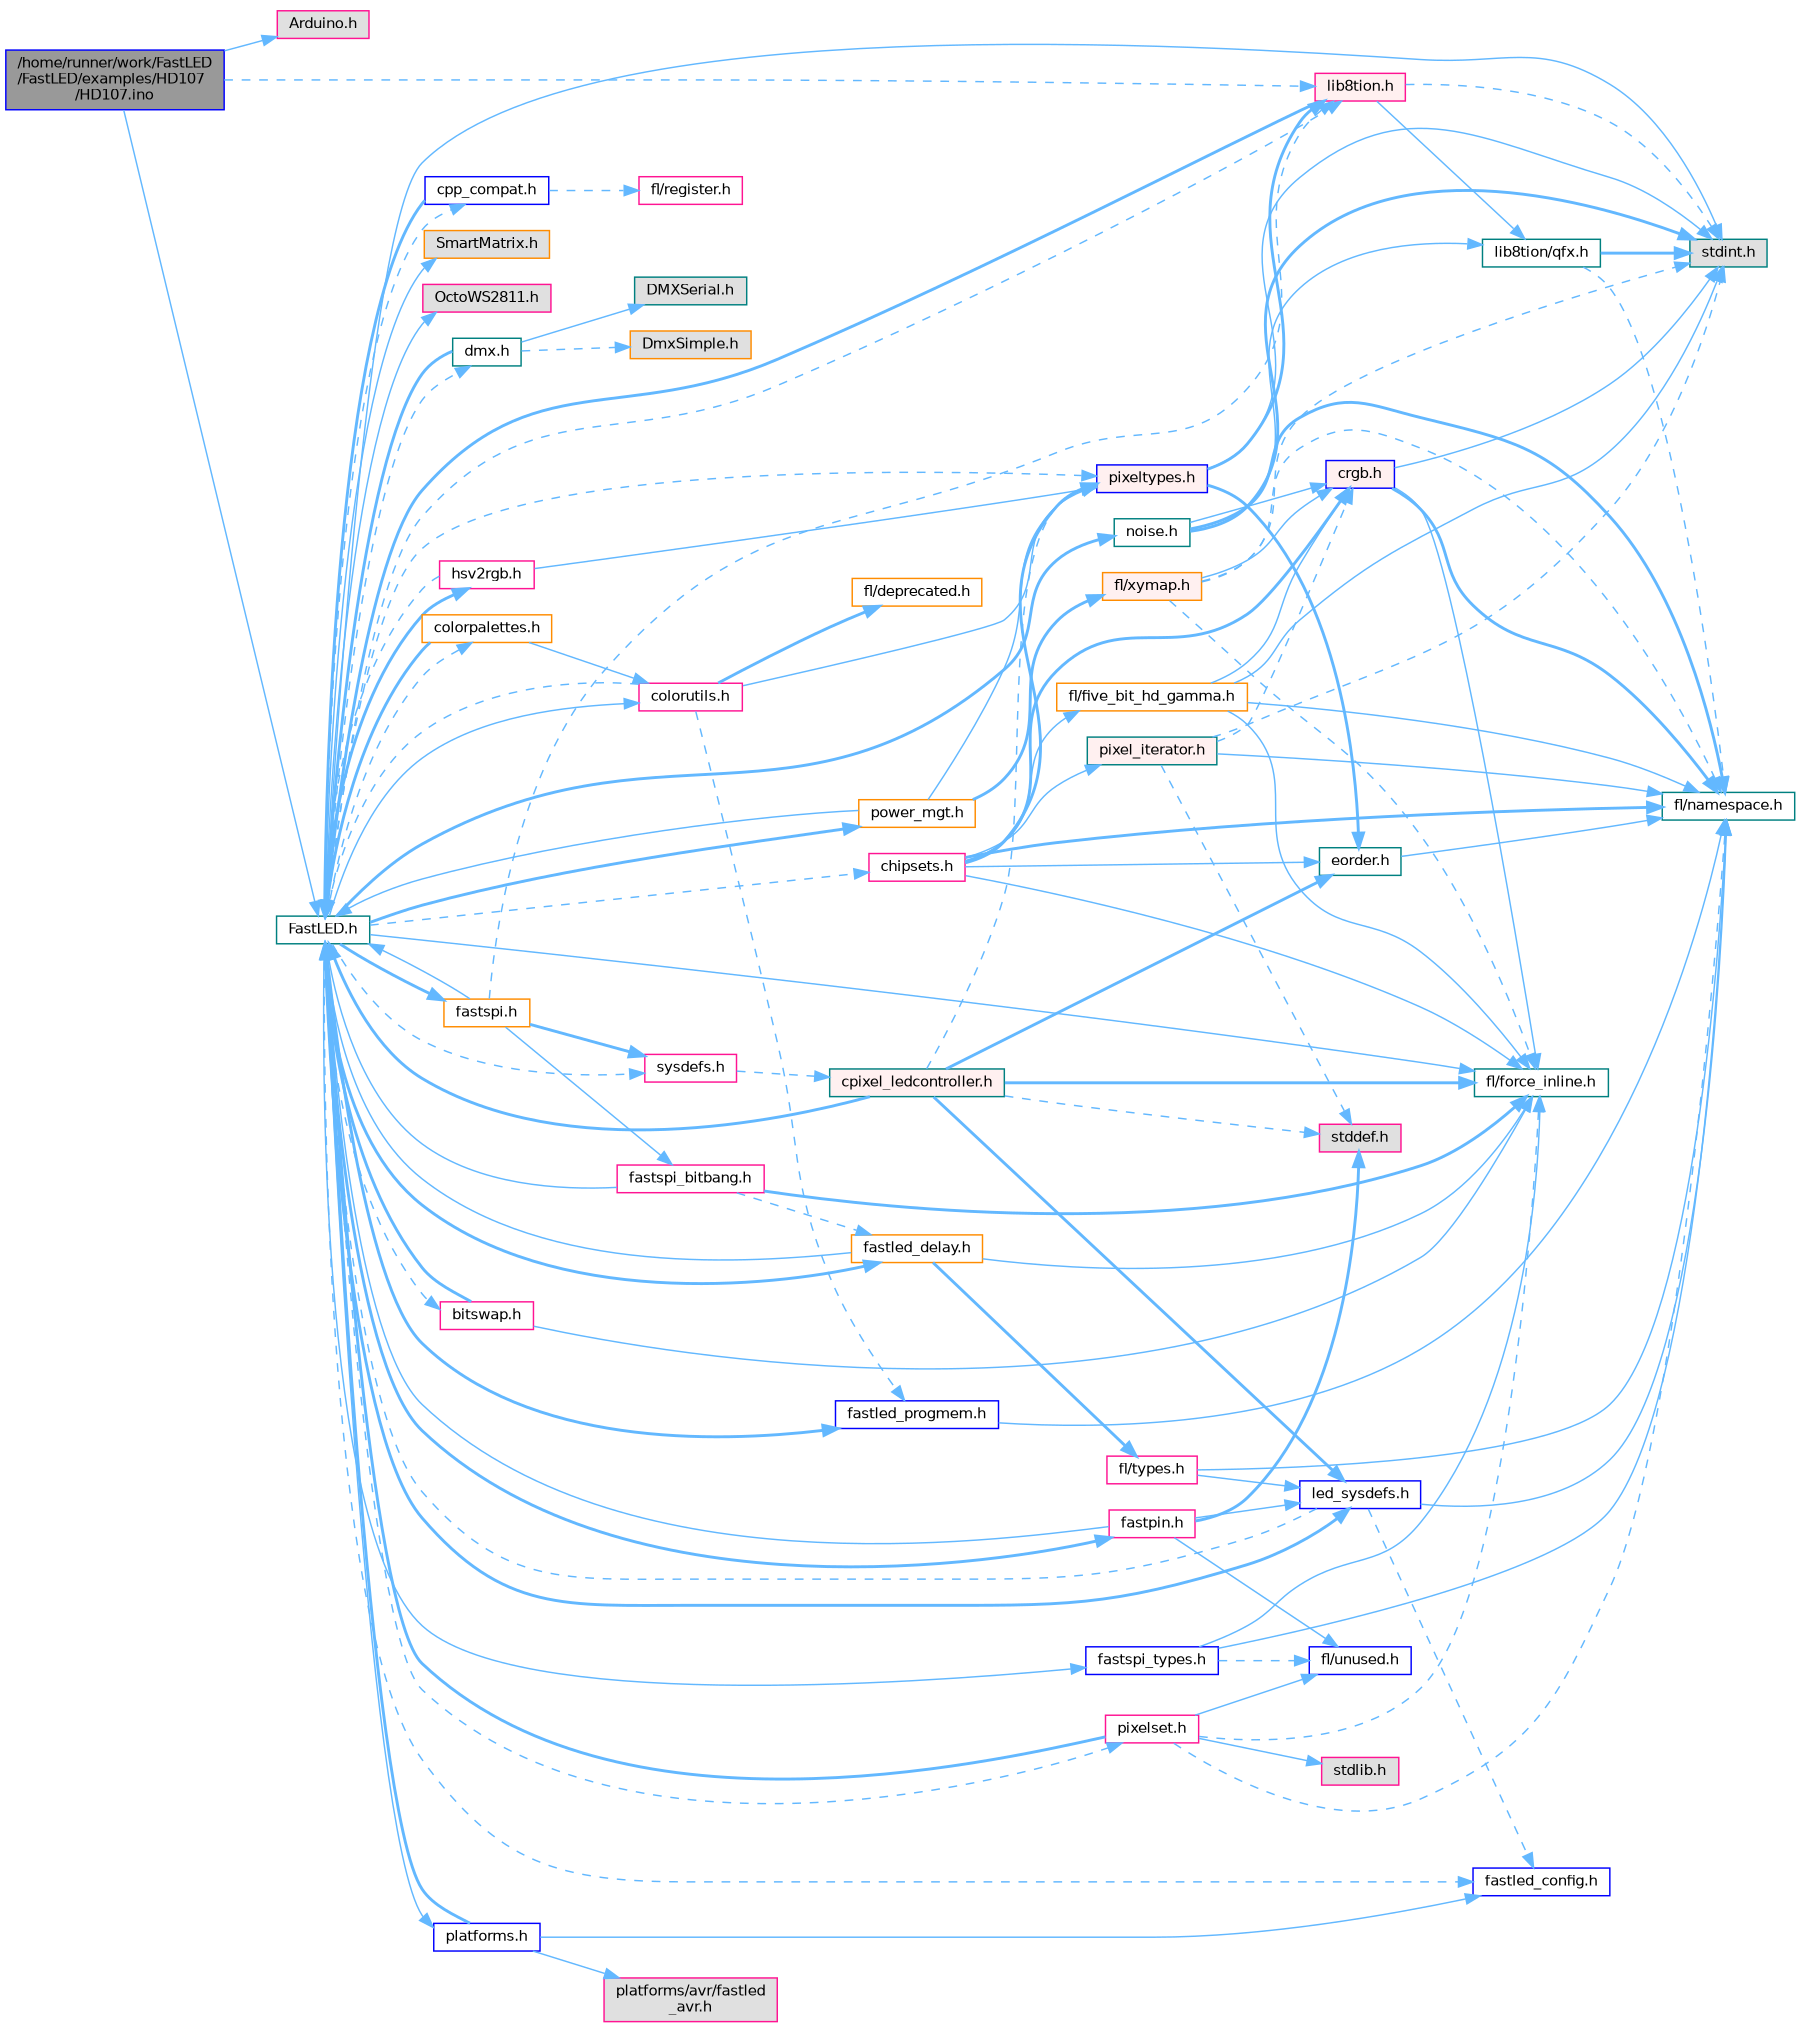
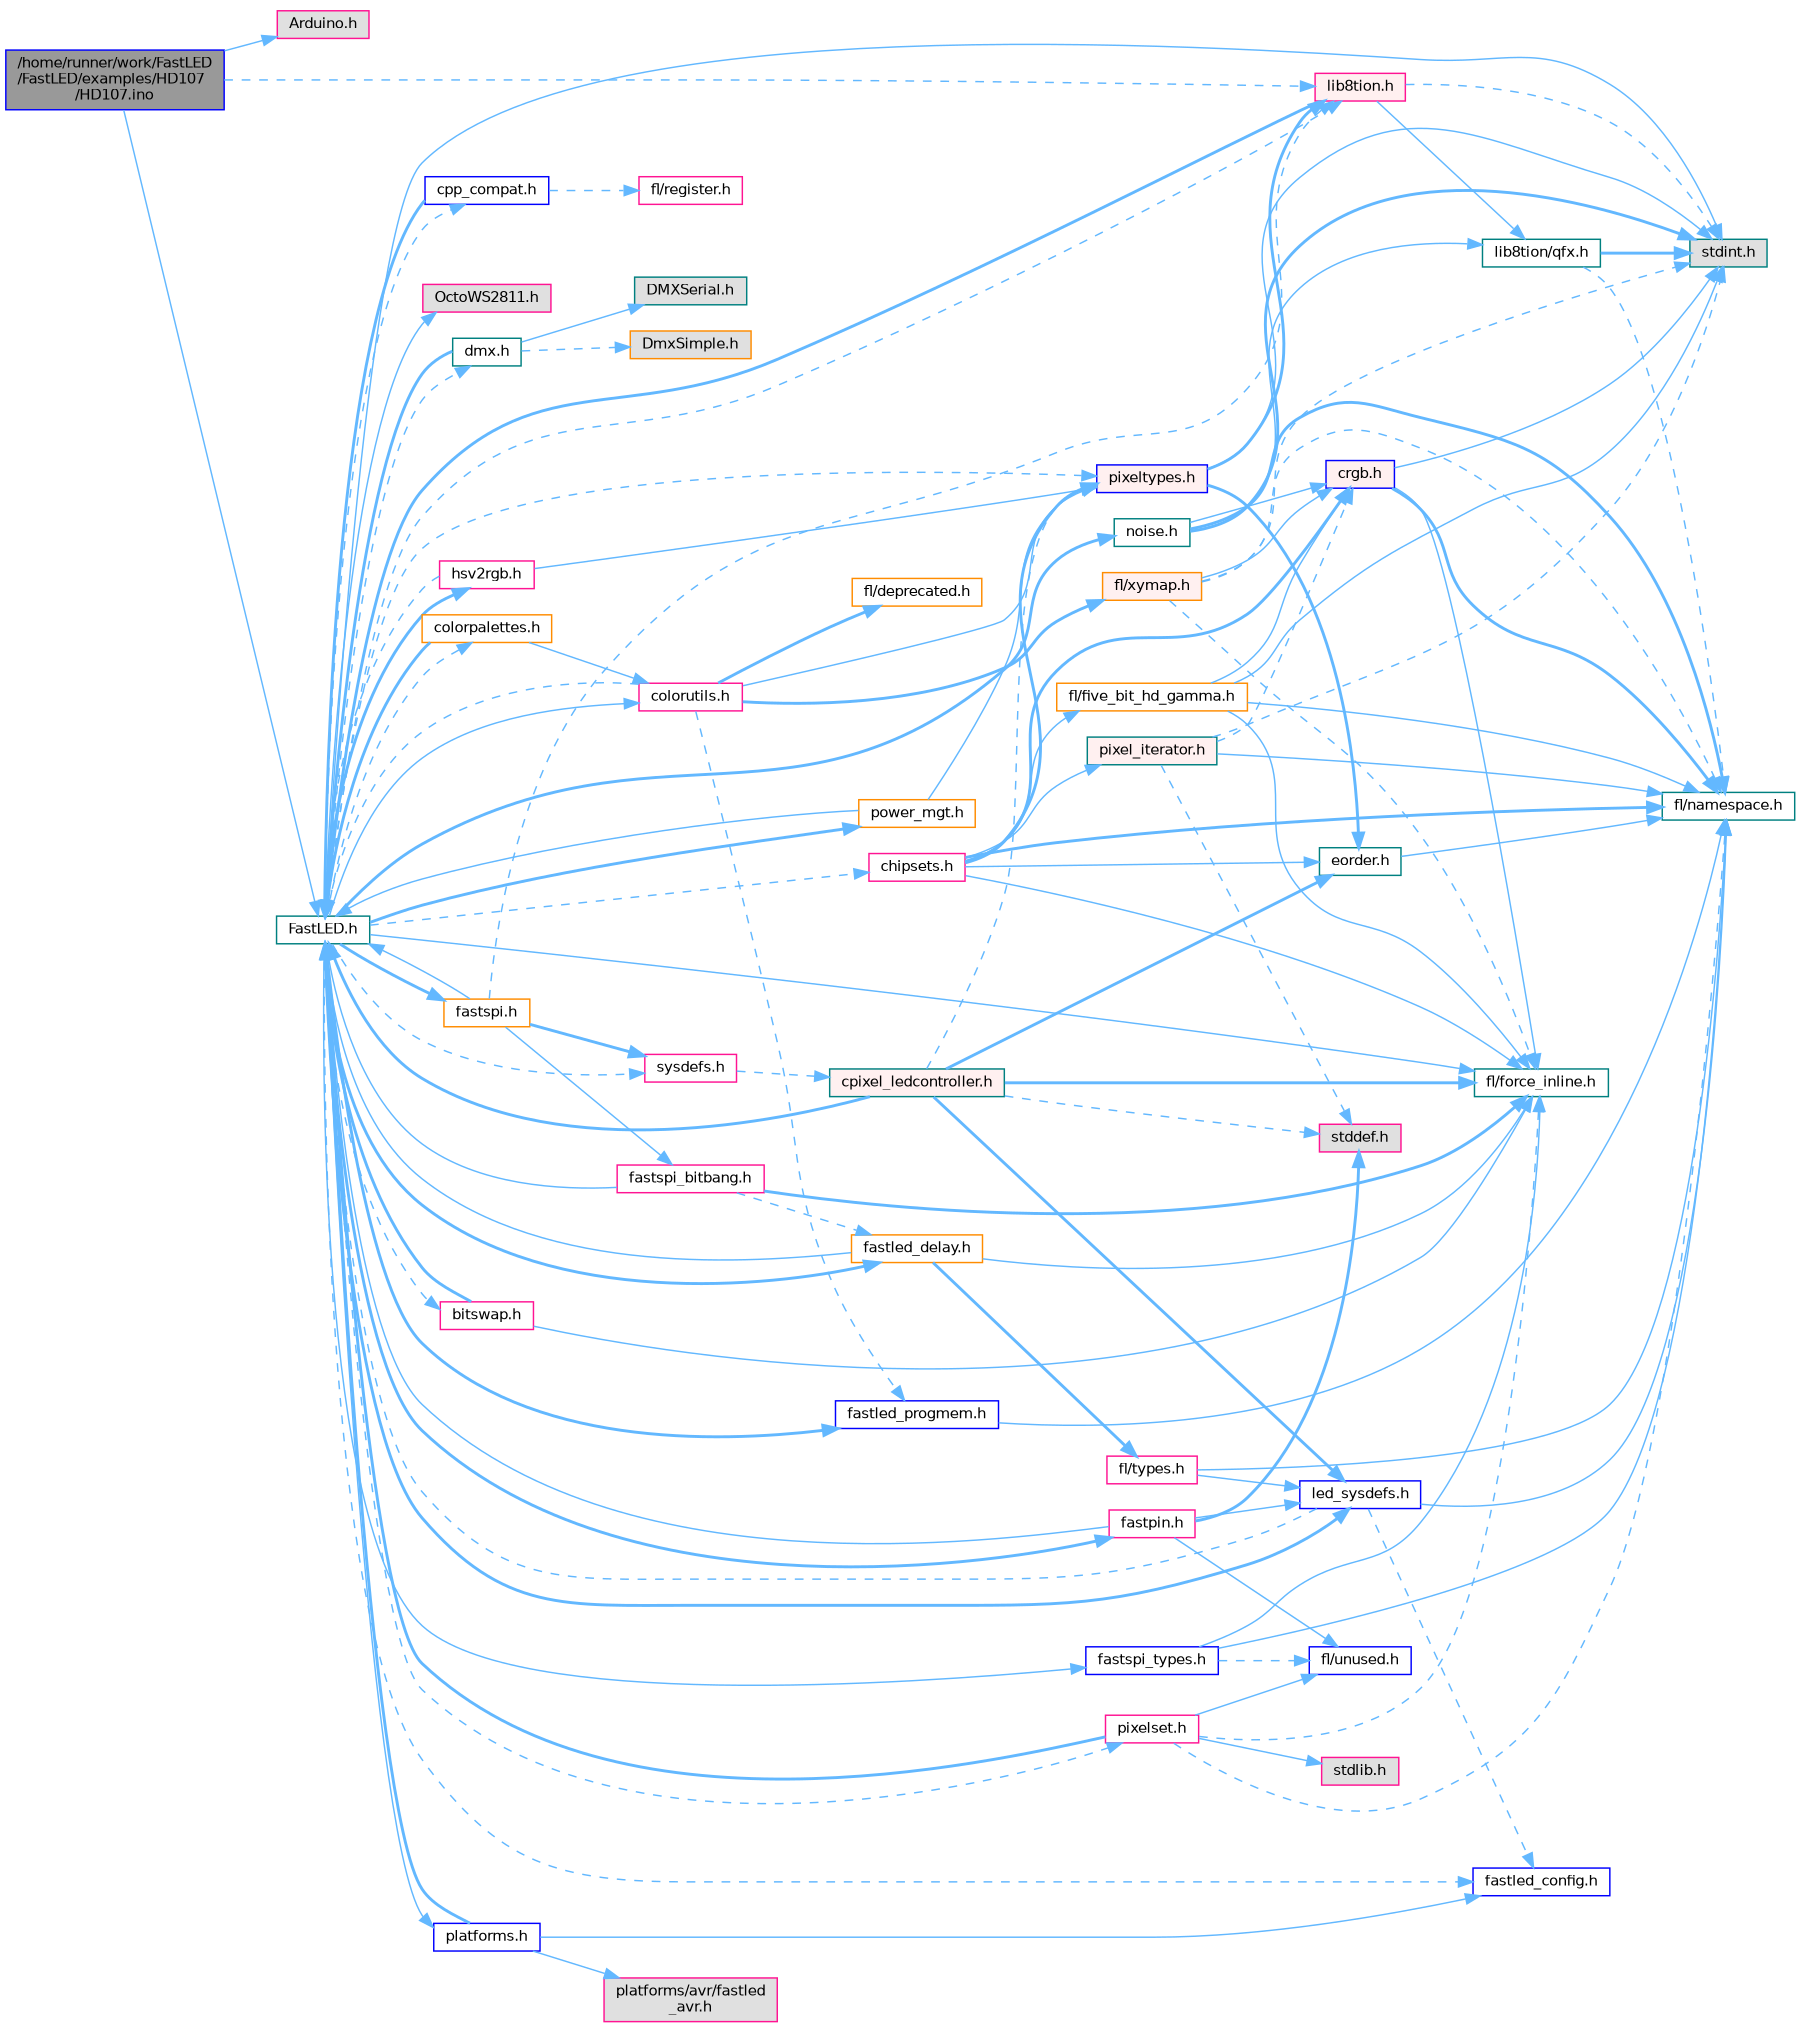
node "SmartMatrix.h": removed
edge "power_mgt.h" -> "fl/xymap.h": now "colorutils.h" -> "fl/xymap.h"
